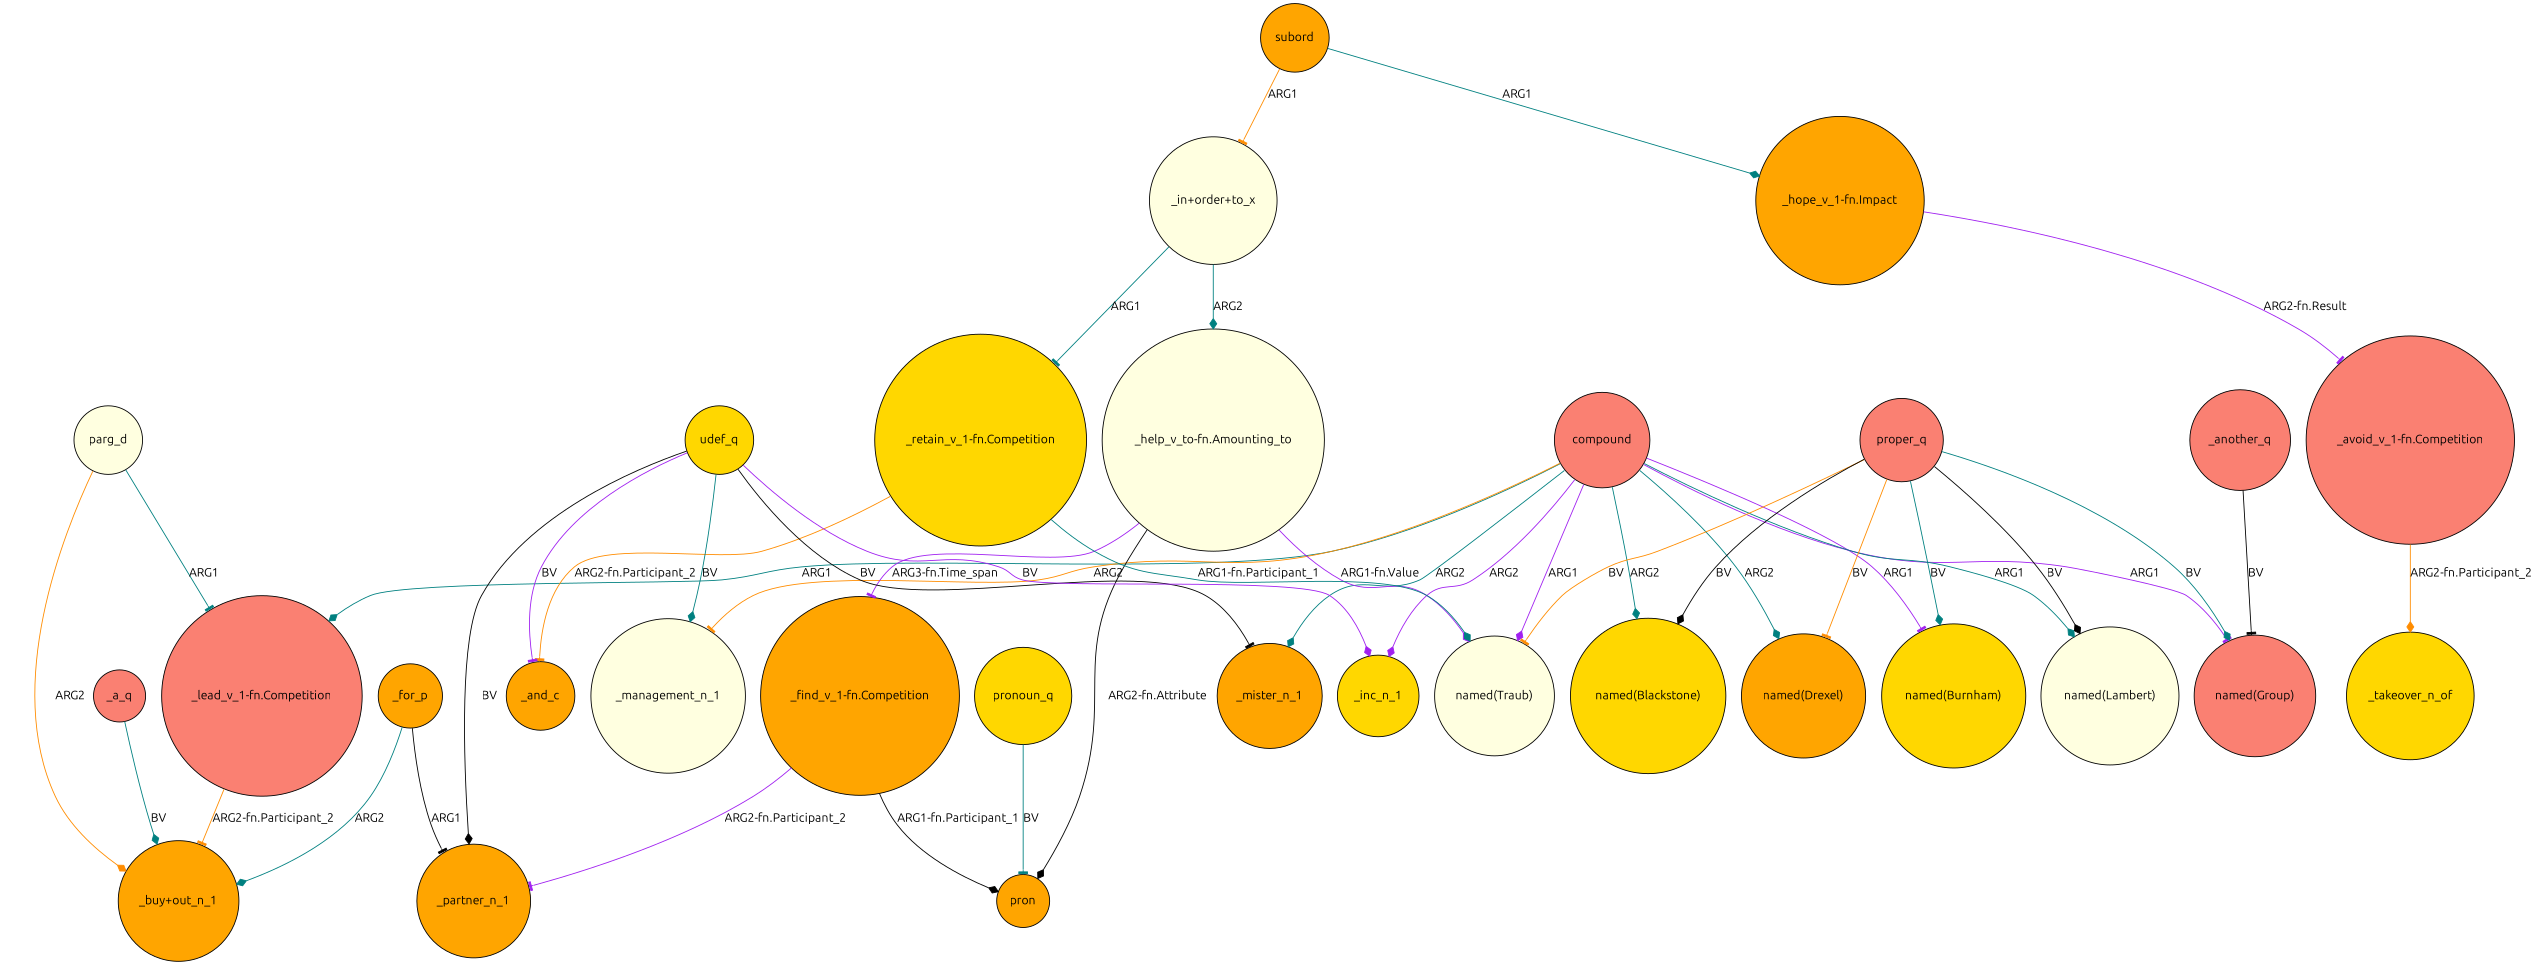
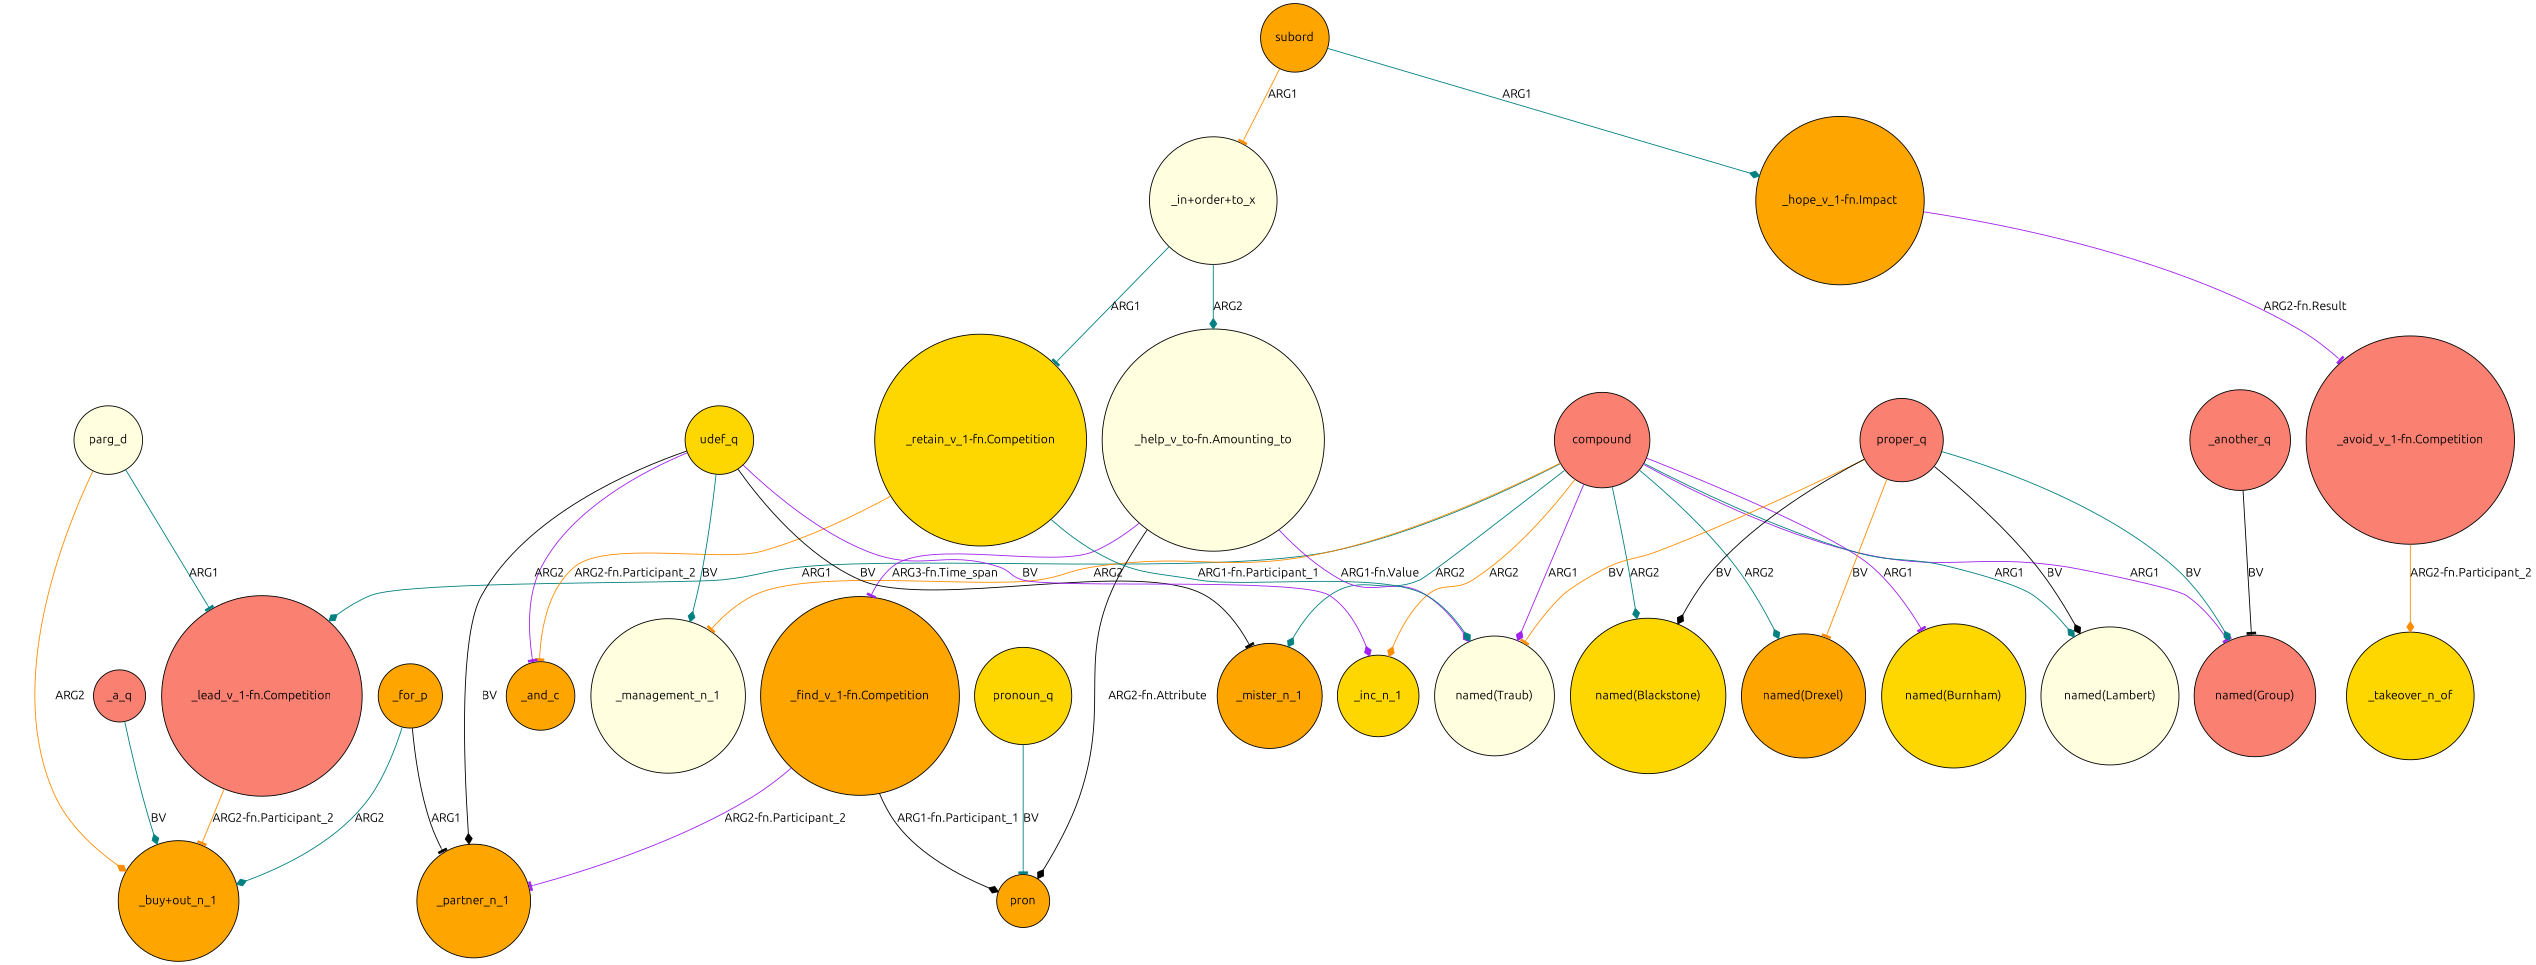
edge "proper_q" -> "named(Burnham)": removed, label "BV"
edge "compound" -> "_inc_n_1": color purple -> darkorange
edge "udef_q" -> "_and_c": label "BV" -> "ARG2"
